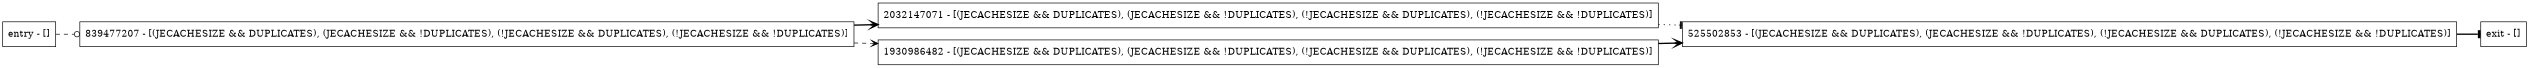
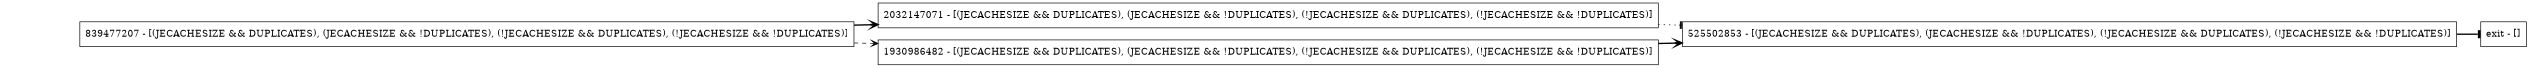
node "entry - []": removed
